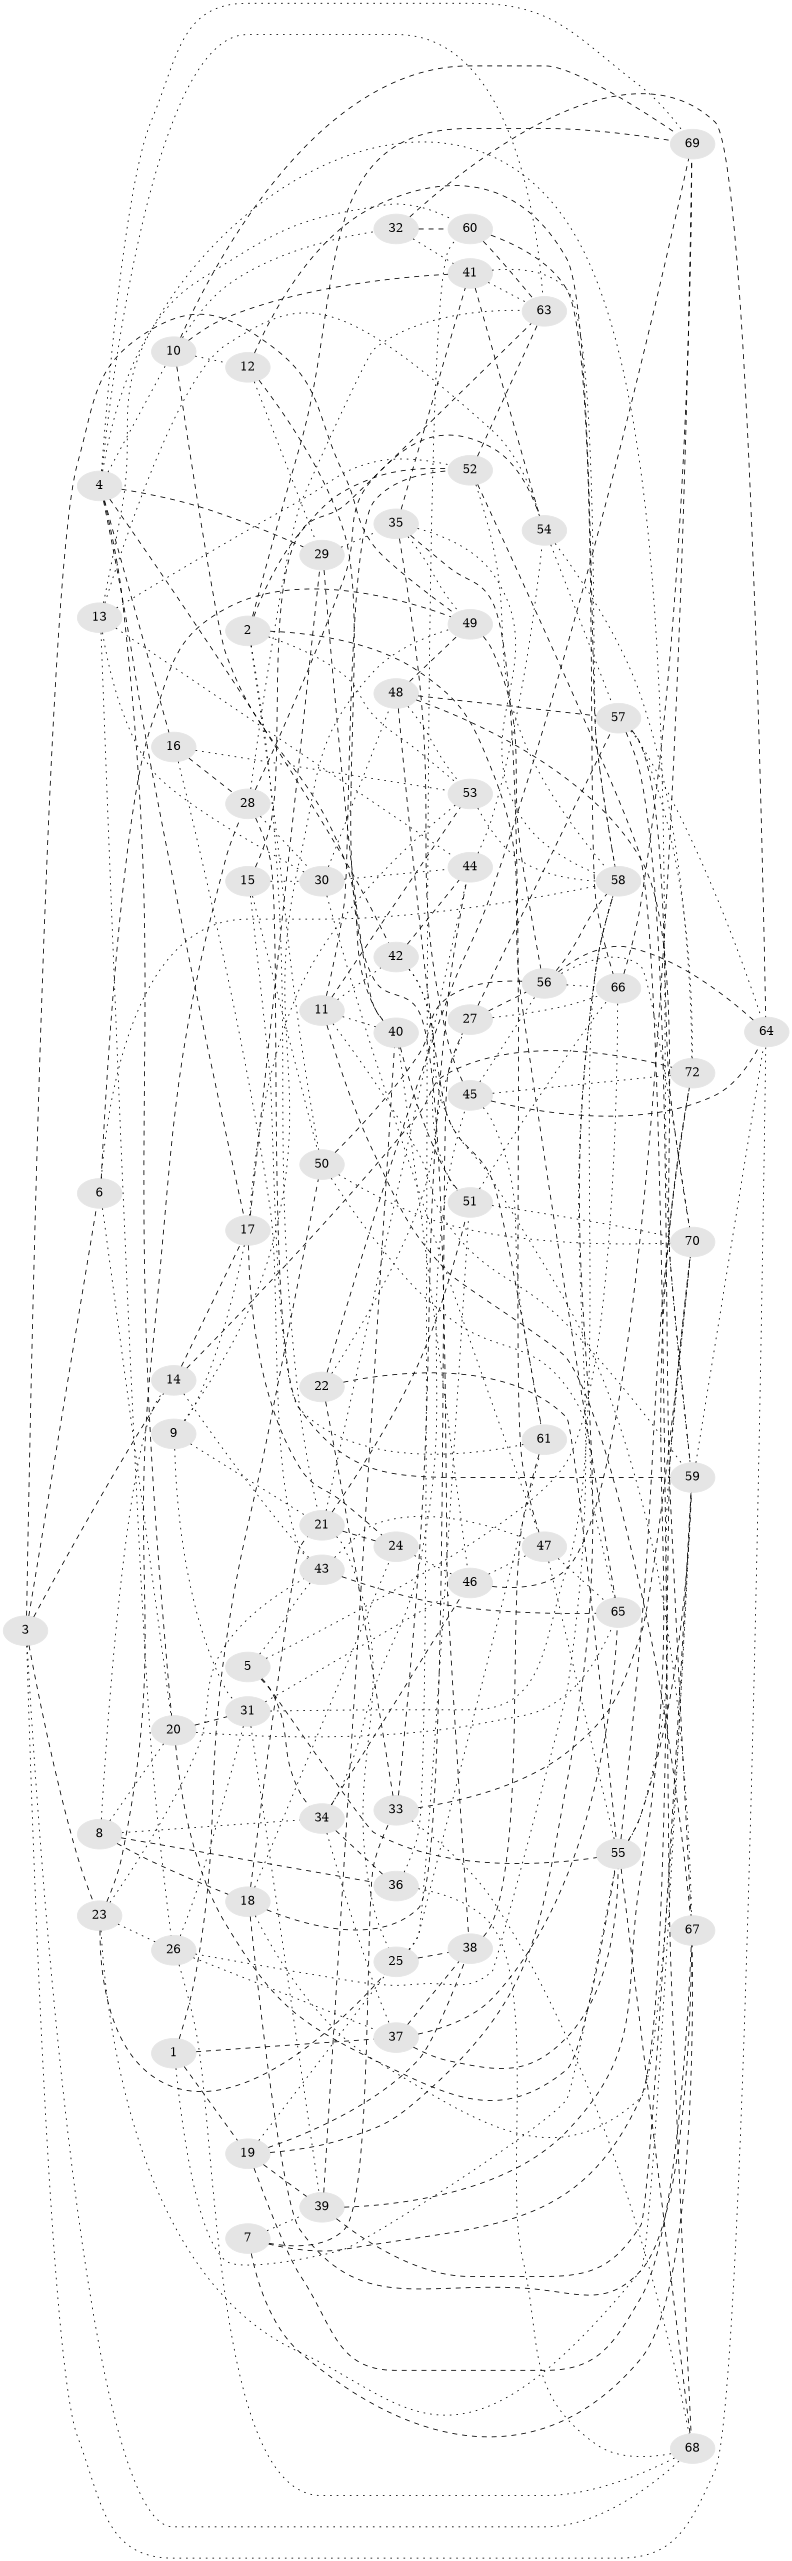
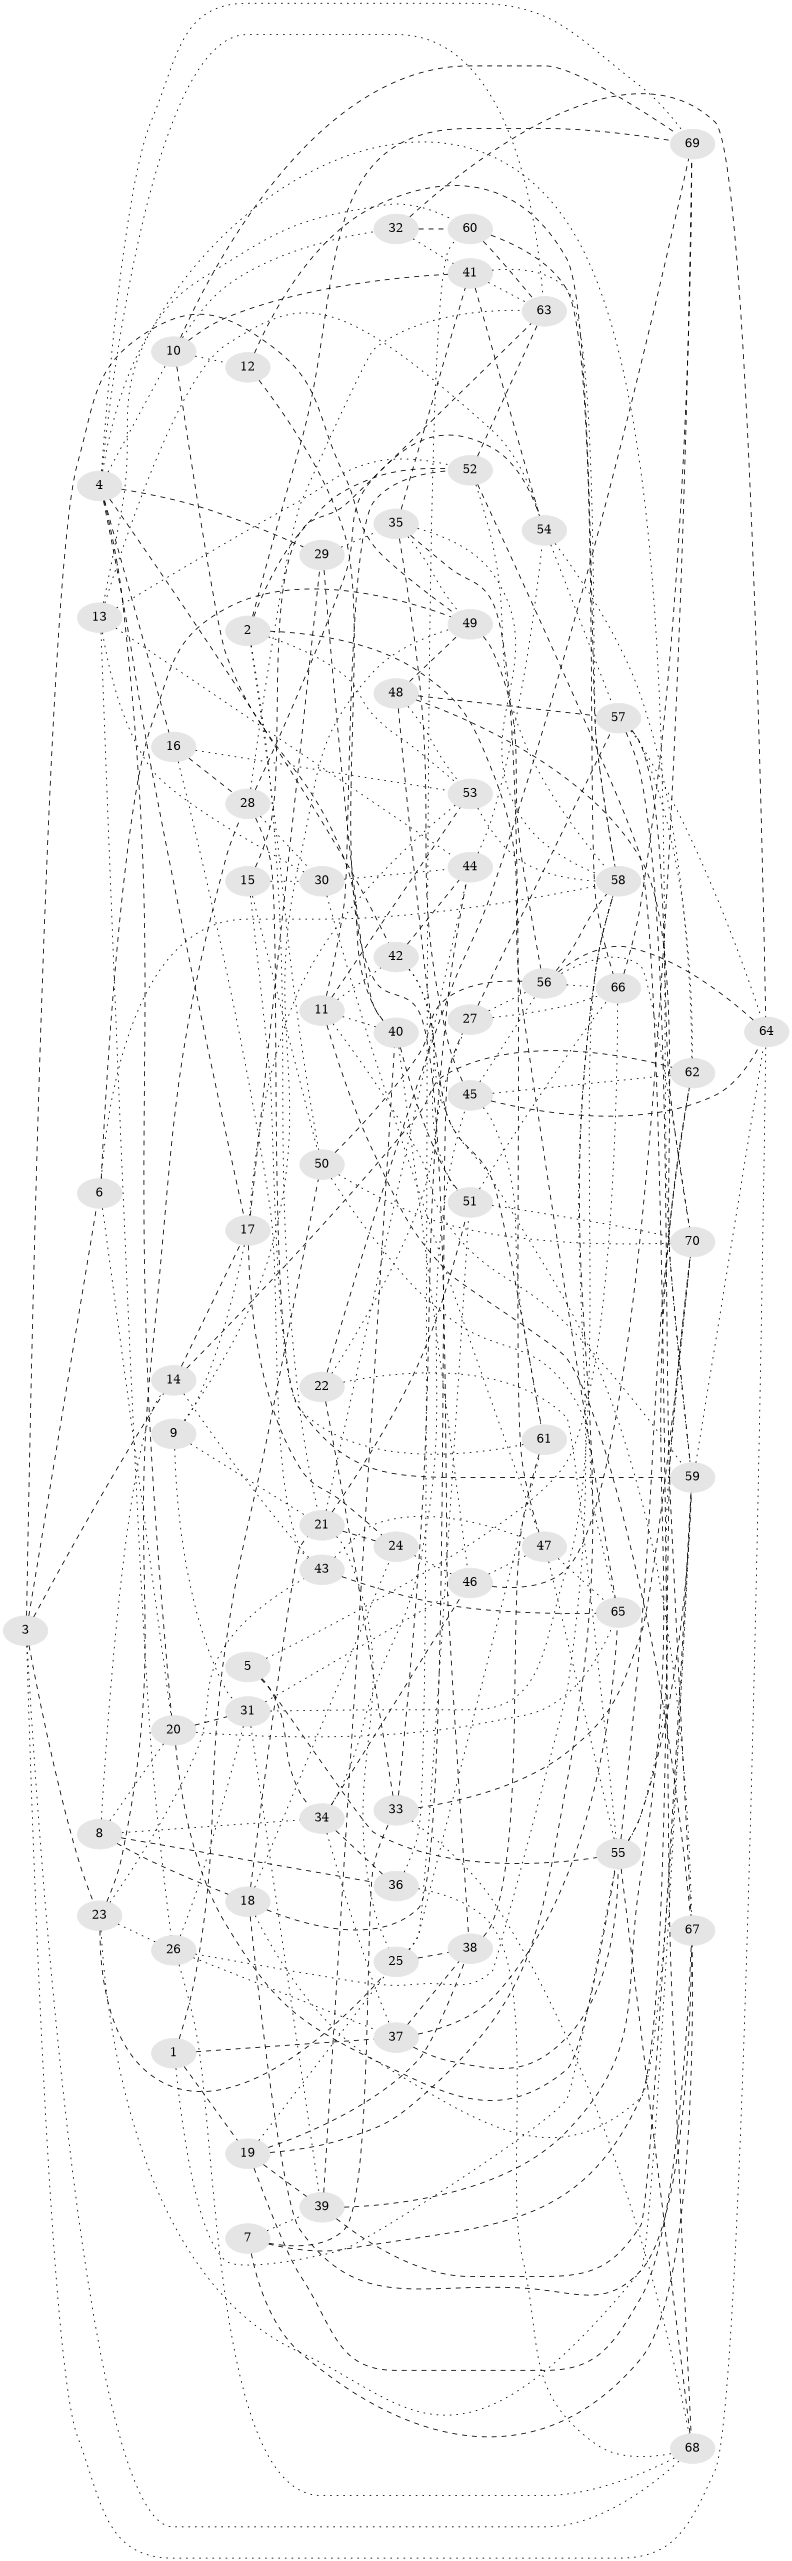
edge "12" -- "29": removed
edge "48" -- "30": removed
edge "56" -- "27": style dashed -> dotted
node "72": label "72" -> "62"
edge "22" -- "55": style dashed -> dotted
edge "43" -- "5": removed
